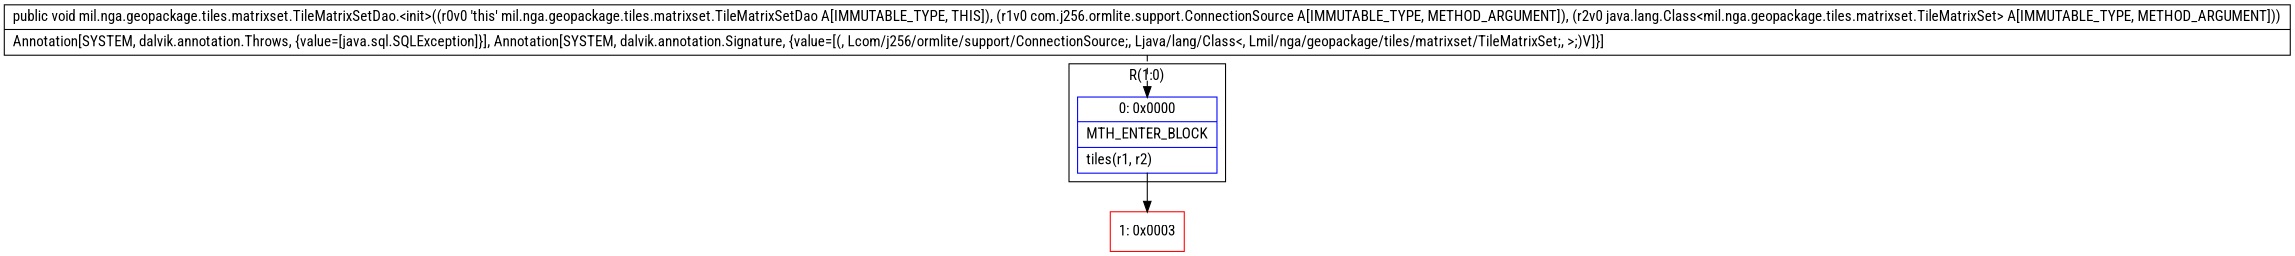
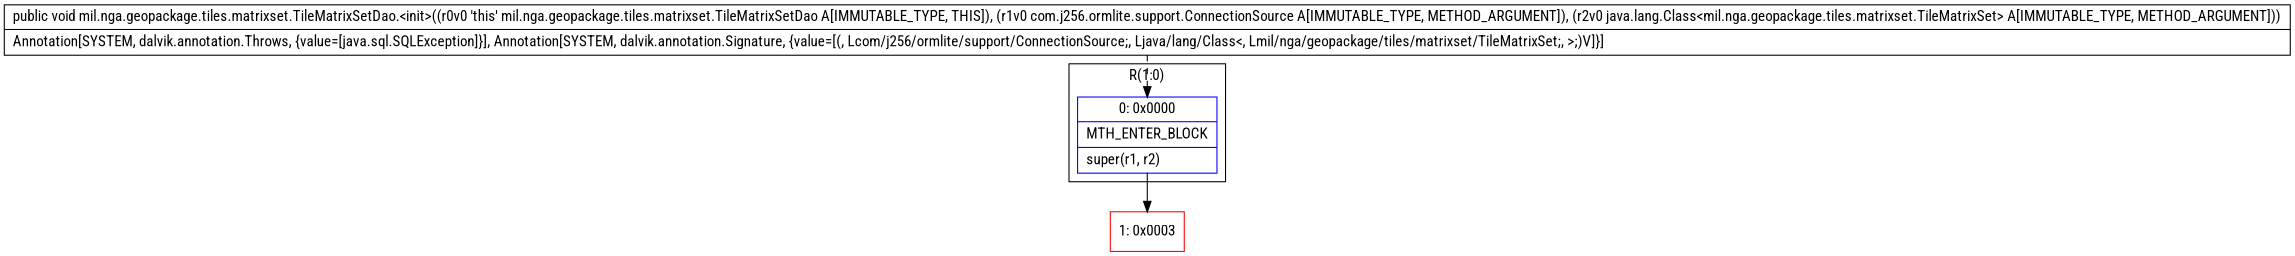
node "0: 0x0000": text "tiles(r1, r2)" -> "super(r1, r2)"
